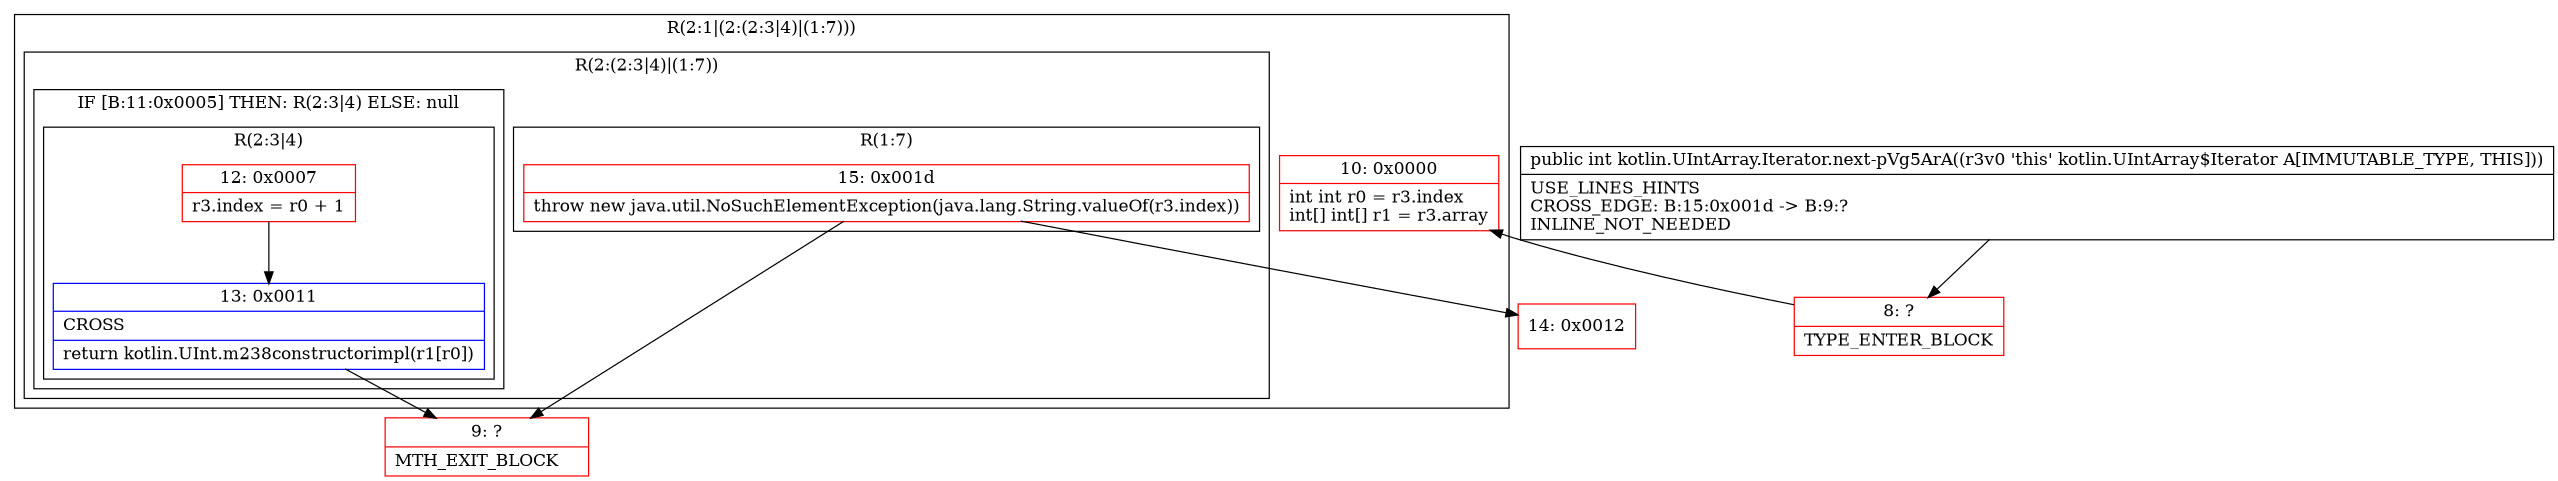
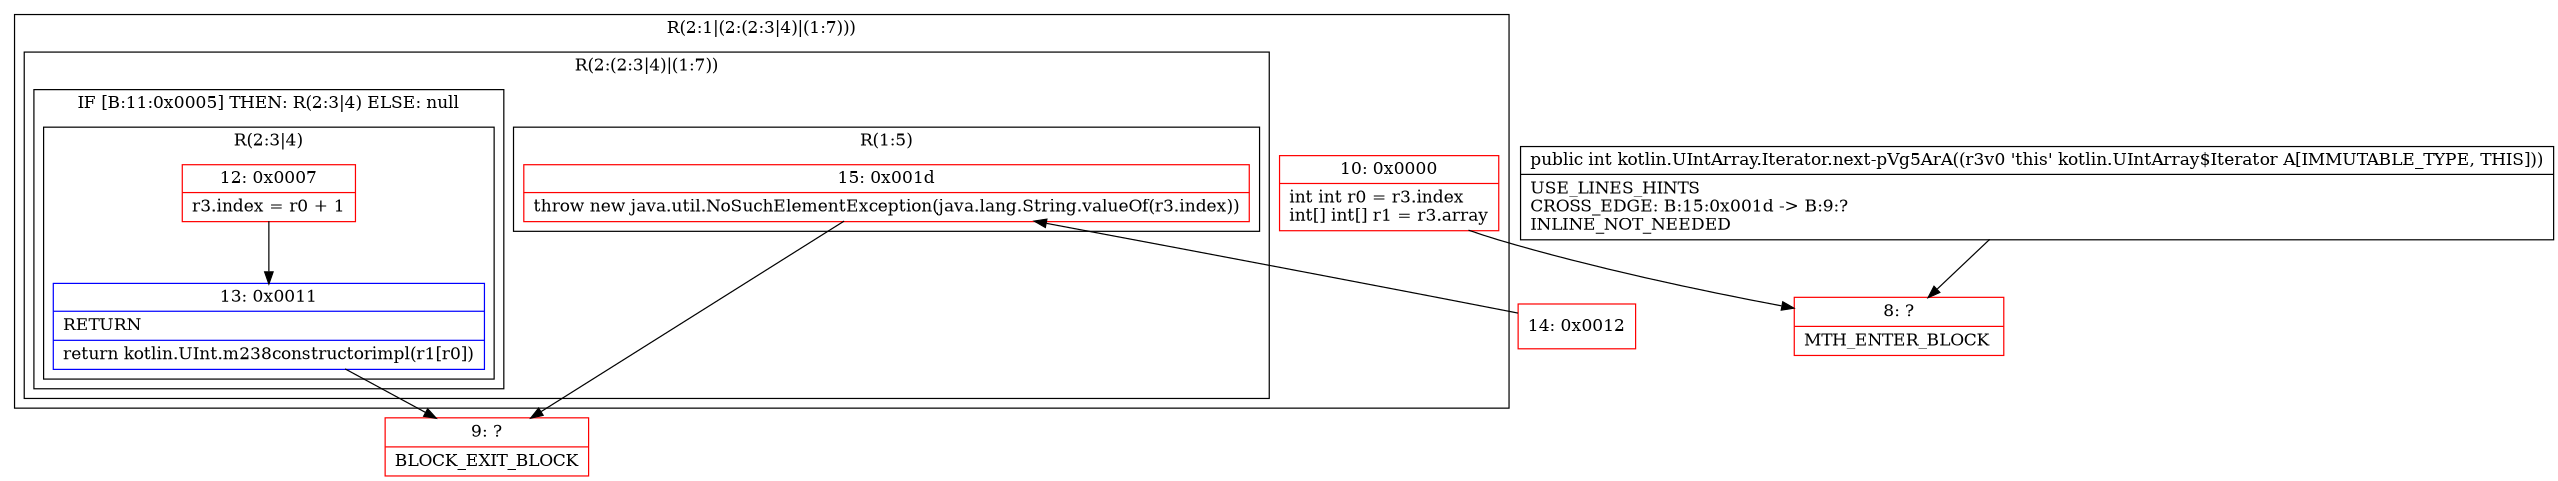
cluster "R(1:7)": label "R(1:7)" -> "R(1:5)"
edge "15: 0x001d" -> "14: 0x0012": reversed
edge "8: ?" -> "10: 0x0000": reversed
node "13: 0x0011": text "CROSS" -> "RETURN"
node "8: ?": text "TYPE_ENTER_BLOCK" -> "MTH_ENTER_BLOCK"
node "9: ?": text "MTH_EXIT_BLOCK" -> "BLOCK_EXIT_BLOCK"
